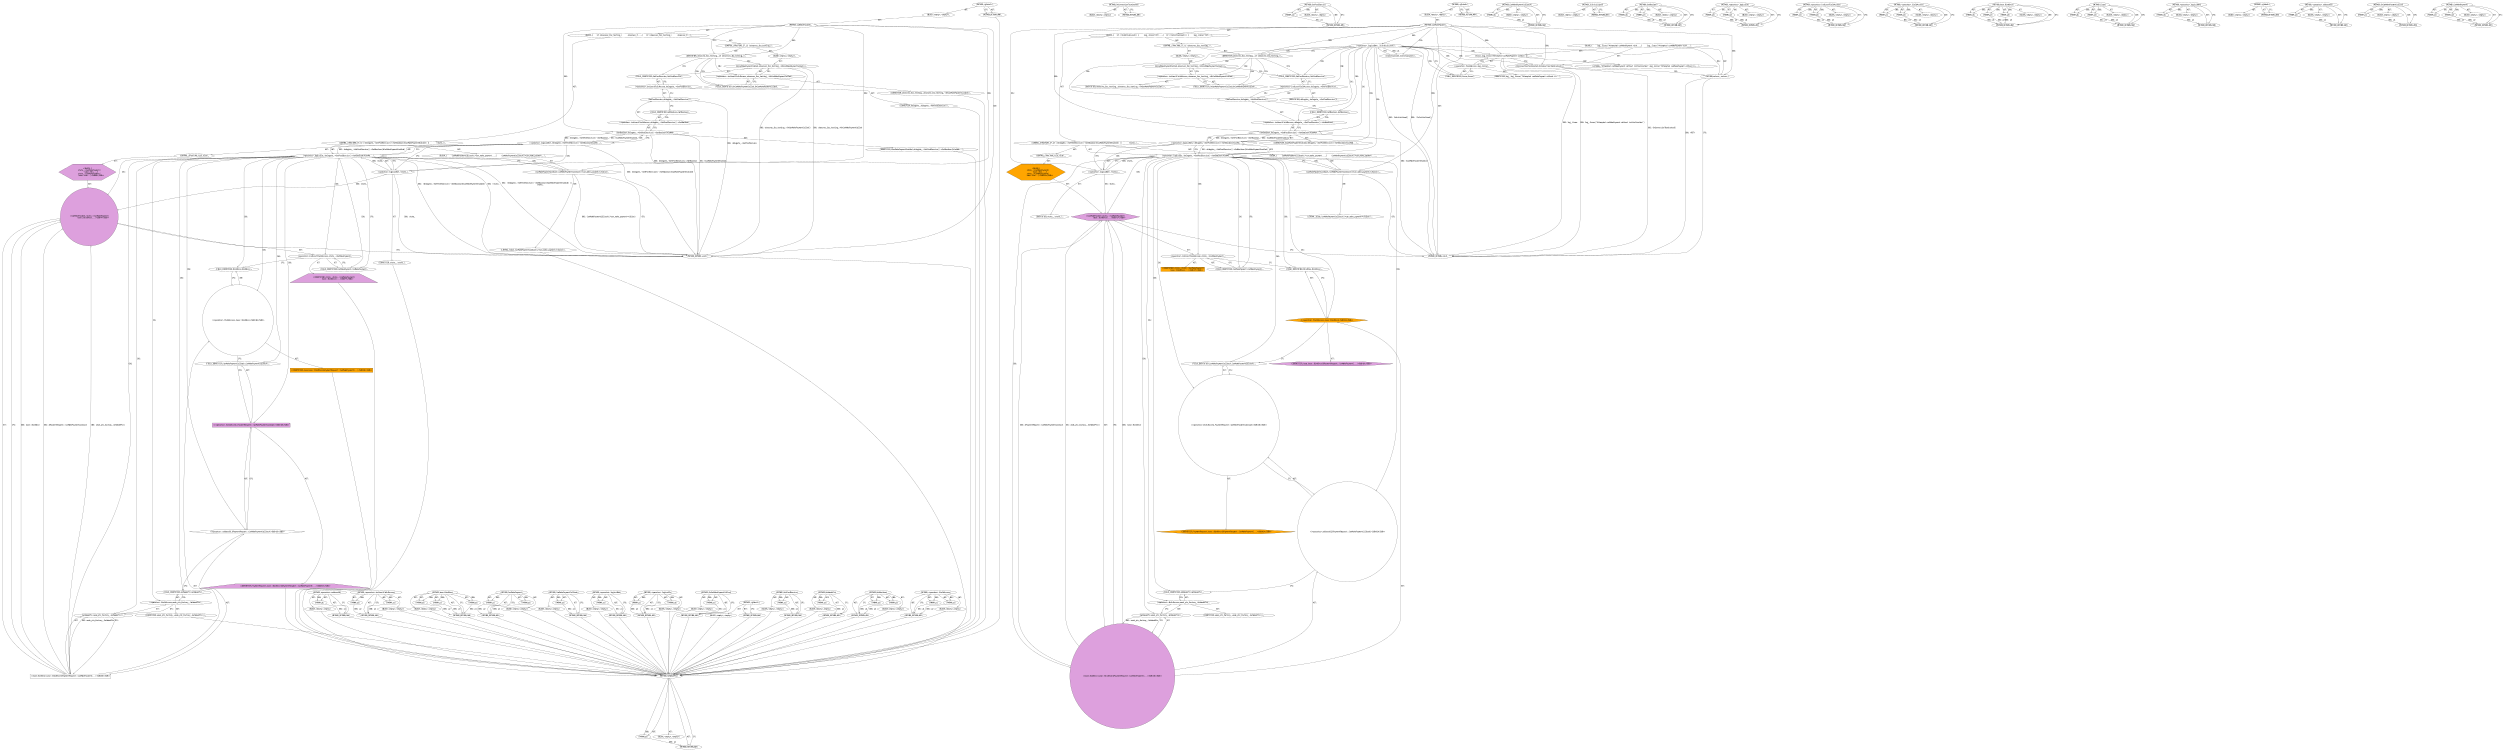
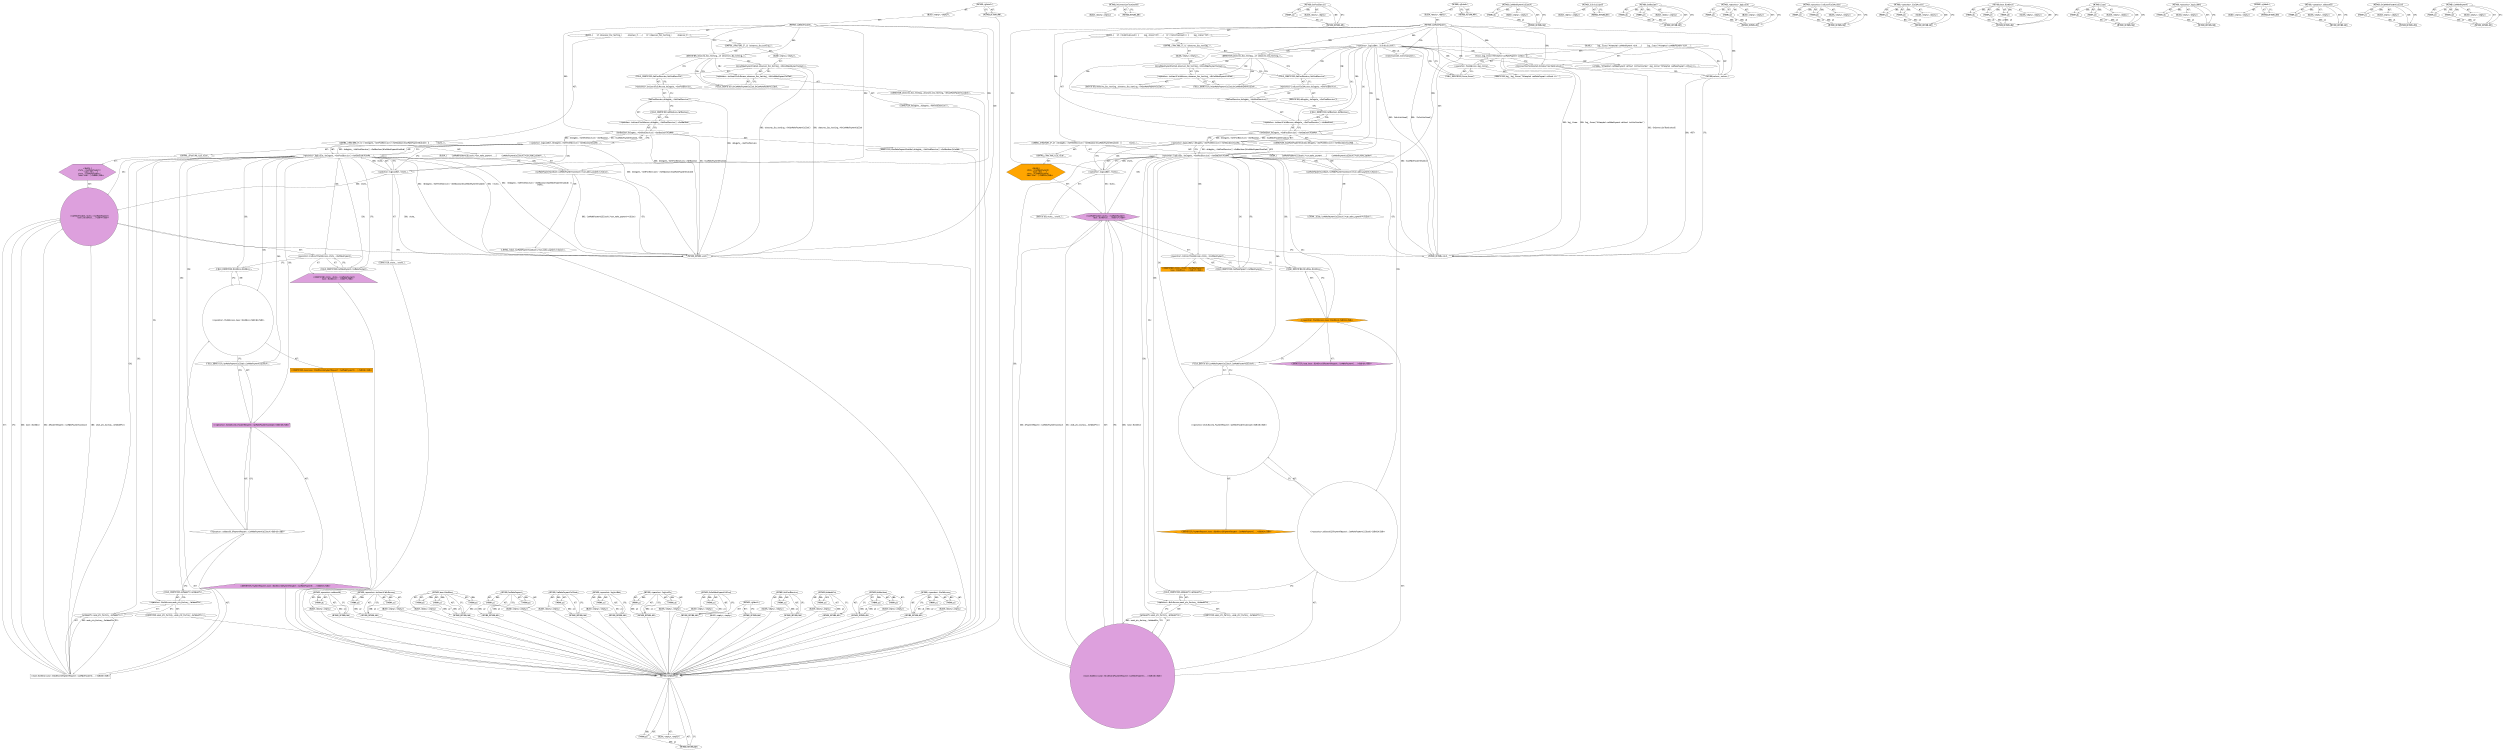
edge "(IsInitialized,IsInitialized())" -> "(<operator>.logicalNot,!IsInitialized())": removed, label "CFG:"
